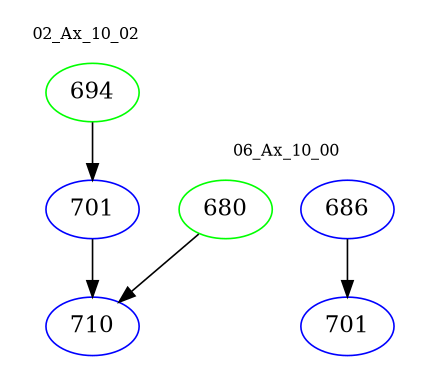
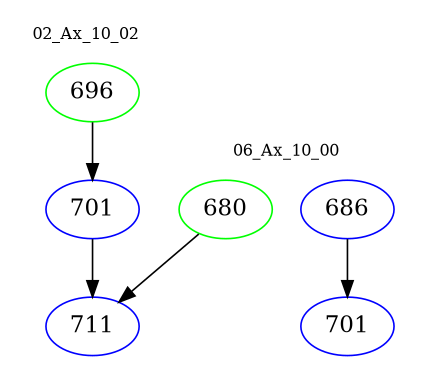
node "694": label "694" -> "696"
node "710": label "710" -> "711"
